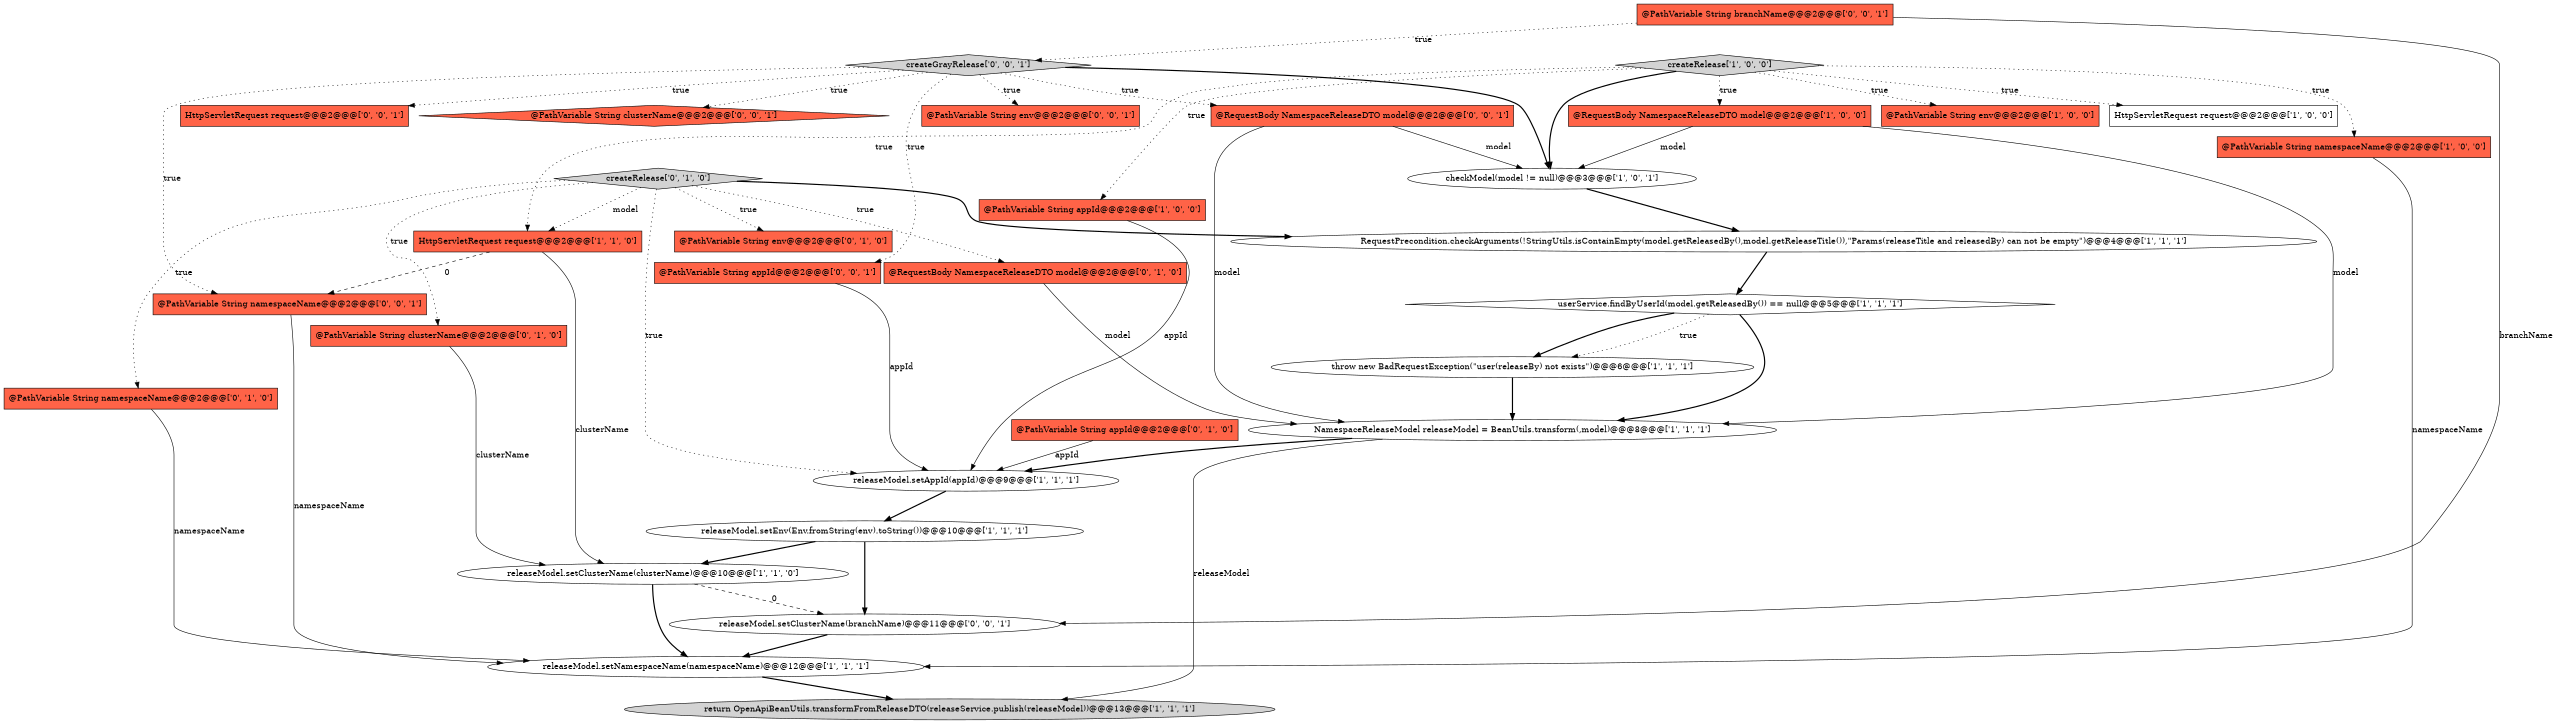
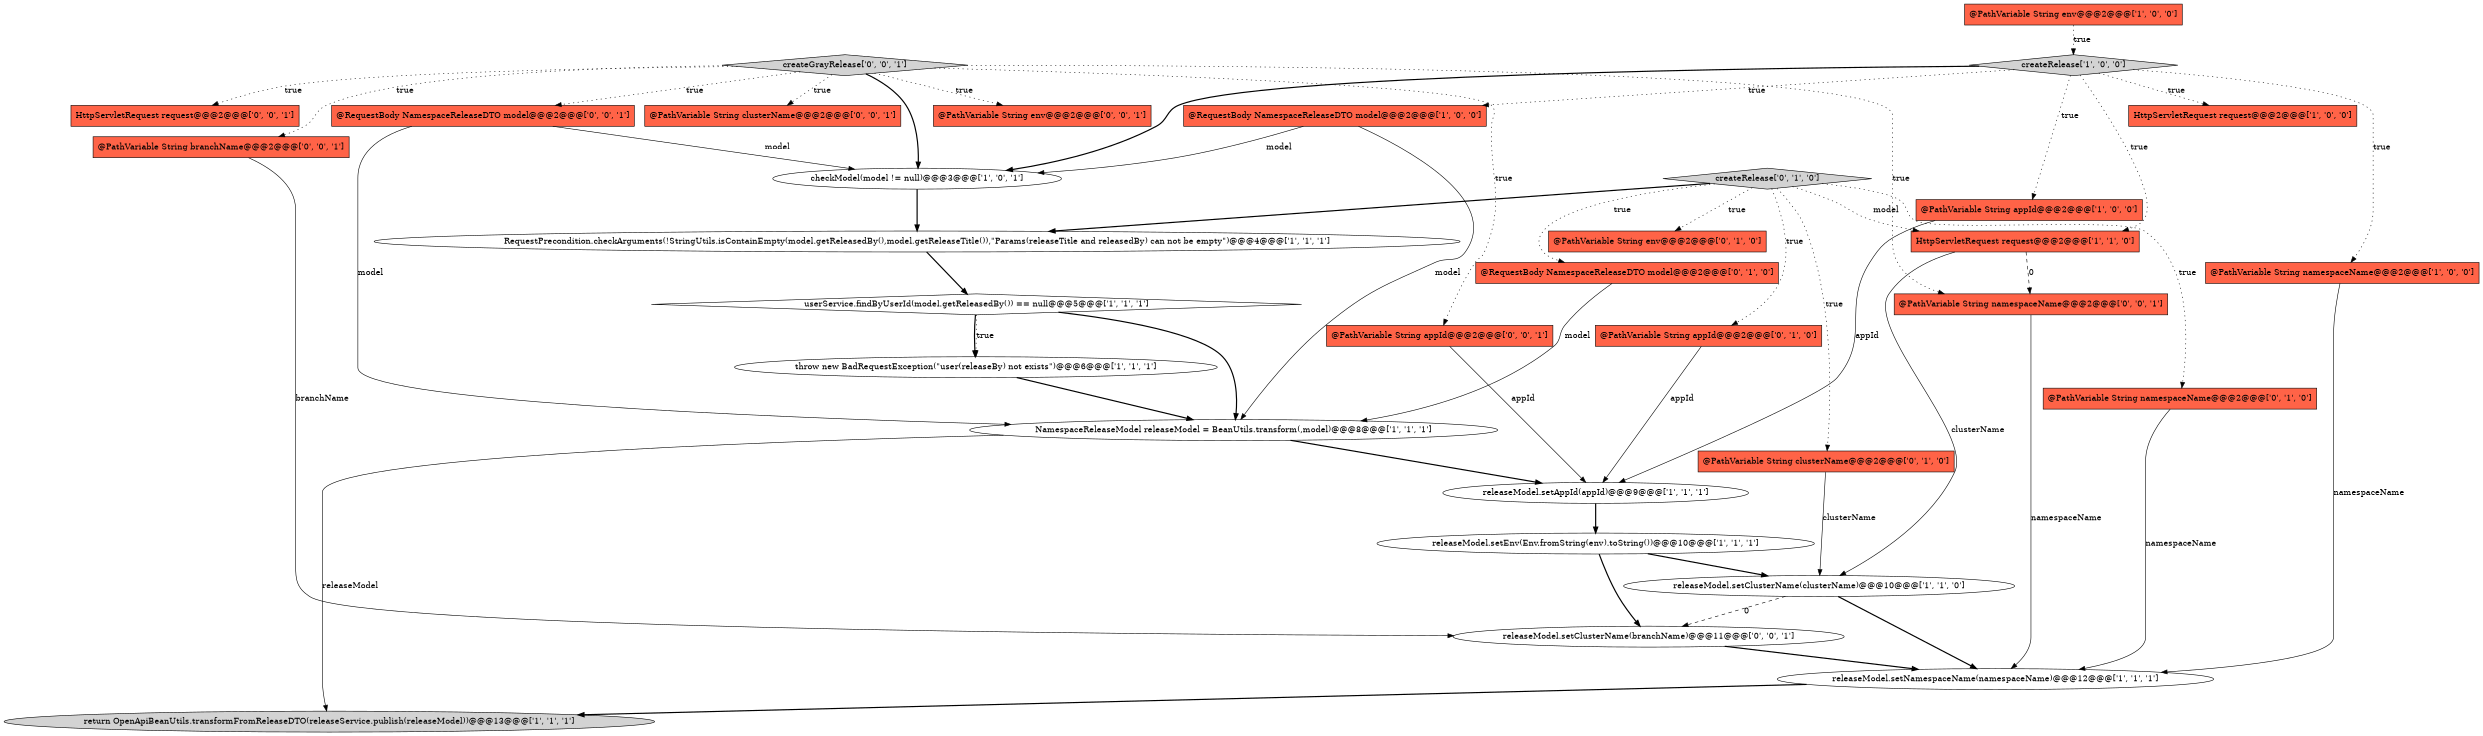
edge "@PathVariable String branchName@@@2@@@['0', '0', '1']" -> "createGrayRelease['0', '0', '1']": reversed
edge "createRelease['1', '0', '0']" -> "@PathVariable String env@@@2@@@['1', '0', '0']": reversed
node "@PathVariable String clusterName@@@2@@@['0', '0', '1']": shape diamond -> box
node "HttpServletRequest request@@@2@@@['1', '0', '0']": fillcolor white -> tomato
edge "createRelease['0', '1', '0']" -> "releaseModel.setAppId(appId)@@@9@@@['1', '1', '1']": now "createRelease['0', '1', '0']" -> "@PathVariable String appId@@@2@@@['0', '1', '0']"
